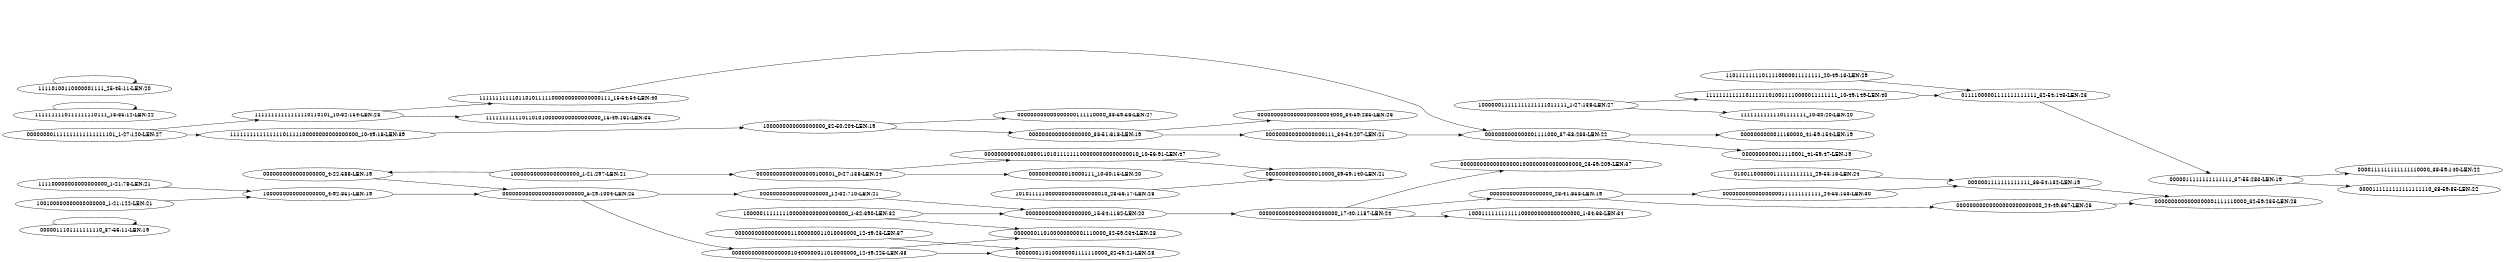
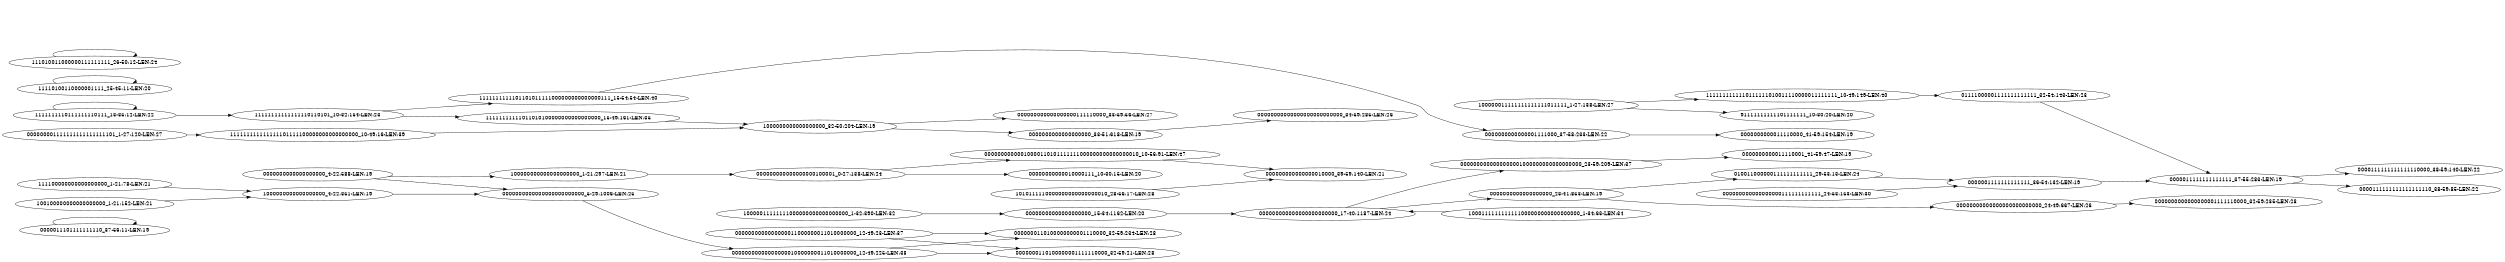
node "111010011000000111111111_26-50:12-LEN:24": added
node "11011111111011110000011111111_20-49:13-LEN:29": removed
node "00000000000000000000004000_34-59:285-LEN:26": label "00000000000000000000004000_34-59:285-LEN:26" -> "00000000000000000000000000_34-59:285-LEN:26"
node "11111111111101111111_10-30:20-LEN:20": label "11111111111101111111_10-30:20-LEN:20" -> "91111111111101111111_10-30:20-LEN:20"
edge "11111111111011010100000000000000000_15-49:161-LEN:35" -> "1000000000000000000_32-50:204-LEN:19": added
edge "000000001111111111111111101_1-27:120-LEN:27" -> "11111111111111110110101_10-32:154-LEN:23": now "1111111110111111110111_13-35:12-LEN:22" -> "11111111111111110110101_10-32:154-LEN:23"
node "000000000000000000111_34-54:207-LEN:21": removed
node "0000000000011160000_41-59:154-LEN:19": label "0000000000011160000_41-59:154-LEN:19" -> "0000000000011110000_41-59:154-LEN:19"
edge "0000000000000001111000_37-58:233-LEN:22" -> "0000000000011110001_41-59:47-LEN:19": now "0000000000000000001000000000000000000_23-59:209-LEN:37" -> "0000000000011110001_41-59:47-LEN:19"
edge "100000000000000000000_1-21:297-LEN:21" -> "0000000000000000000_4-22:588-LEN:19": reversed
edge "0000001111111111111_36-54:132-LEN:19" -> "0000000000000000001111110000_32-59:235-LEN:28": now "0000001111111111111_36-54:132-LEN:19" -> "0000011111111111111_37-55:283-LEN:19"
node "1000000000000000000_4-92:351-LEN:19": label "1000000000000000000_4-92:351-LEN:19" -> "1000000000000000000_4-22:351-LEN:19"
node "0000000000000000000000000_5-29:1004-LEN:25": label "0000000000000000000000000_5-29:1004-LEN:25" -> "0000000000000000000000000_5-29:1006-LEN:25"
node "000000000000000000000_12-32:710-LEN:21": removed
edge "0000000000000000000_23-41:853-LEN:19" -> "000000000000000000111111111111_24-53:153-LEN:30": now "0000000000000000000_23-41:853-LEN:19" -> "010011000000111111111111_29-53:13-LEN:24"
node "100100000000000000000_1-21:122-LEN:21": label "100100000000000000000_1-21:122-LEN:21" -> "100100000000000000000_1-21:152-LEN:21"
edge "000000000000000000000000_17-40:1187-LEN:24" -> "1000111111111111000000000000000000_1-34:63-LEN:34": reversed
edge "10000011111111000000000000000000_1-32:390-LEN:32" -> "0000000110100000000001110000_32-59:234-LEN:28": now "0000000000000000011000000011010000000_12-49:23-LEN:37" -> "0000000110100000000001110000_32-59:234-LEN:28"
node "00000000000000000010400000011010000000_12-49:225-LEN:38": label "00000000000000000010400000011010000000_12-49:225-LEN:38" -> "00000000000000000010000000011010000000_12-49:225-LEN:38"
